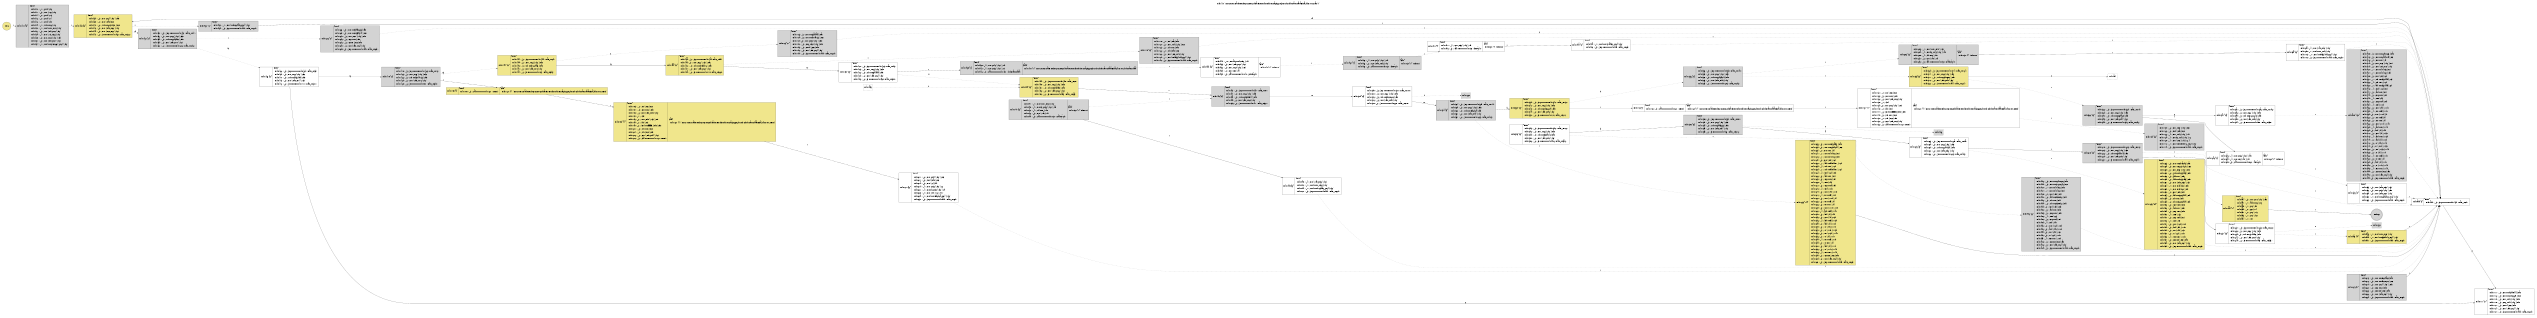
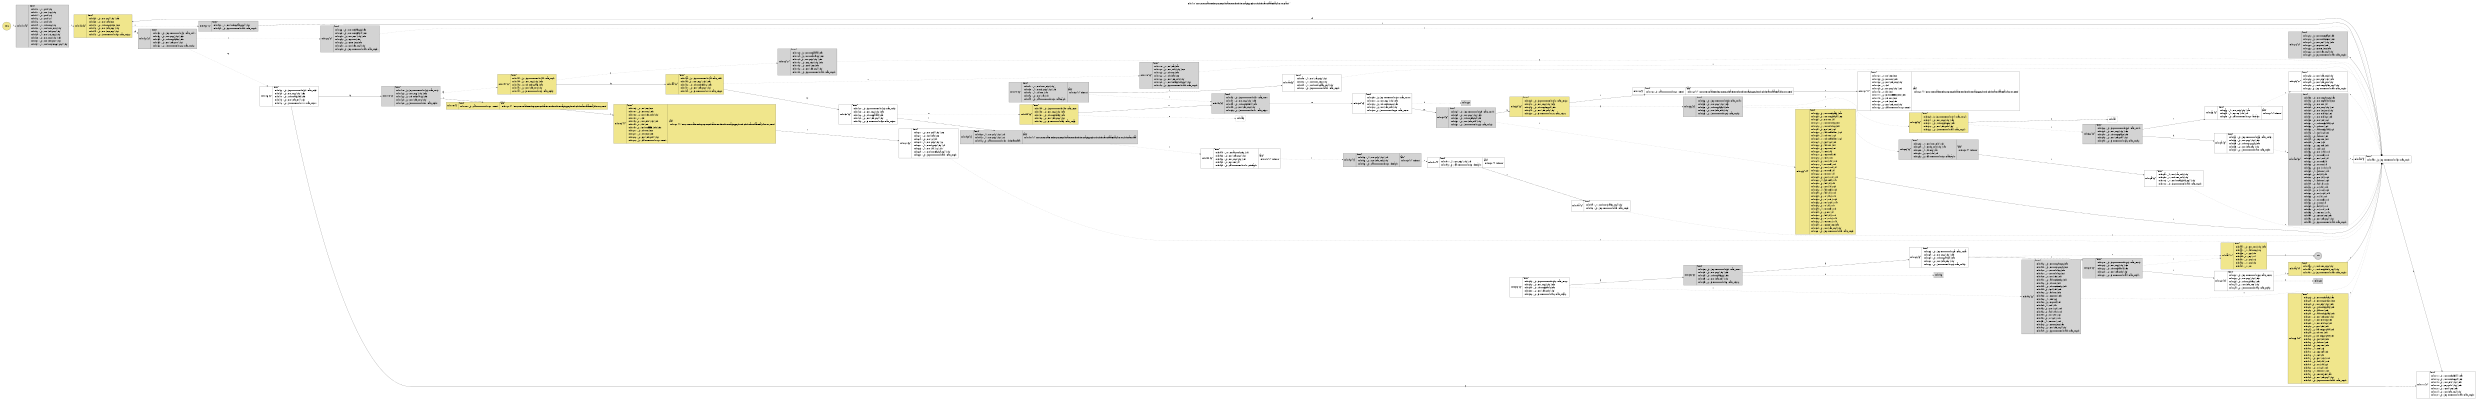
edge "0x401ab5" -> "0x4014d9 [25]": reversed
node "0x40175d [33]": removed
edge "0x401605 [25]" -> "0x4018c5 [109]": now "0x401605 [25]" -> "0x401aa4 [17]"
node "Desktop": label "Desktop" -> "Exit"
